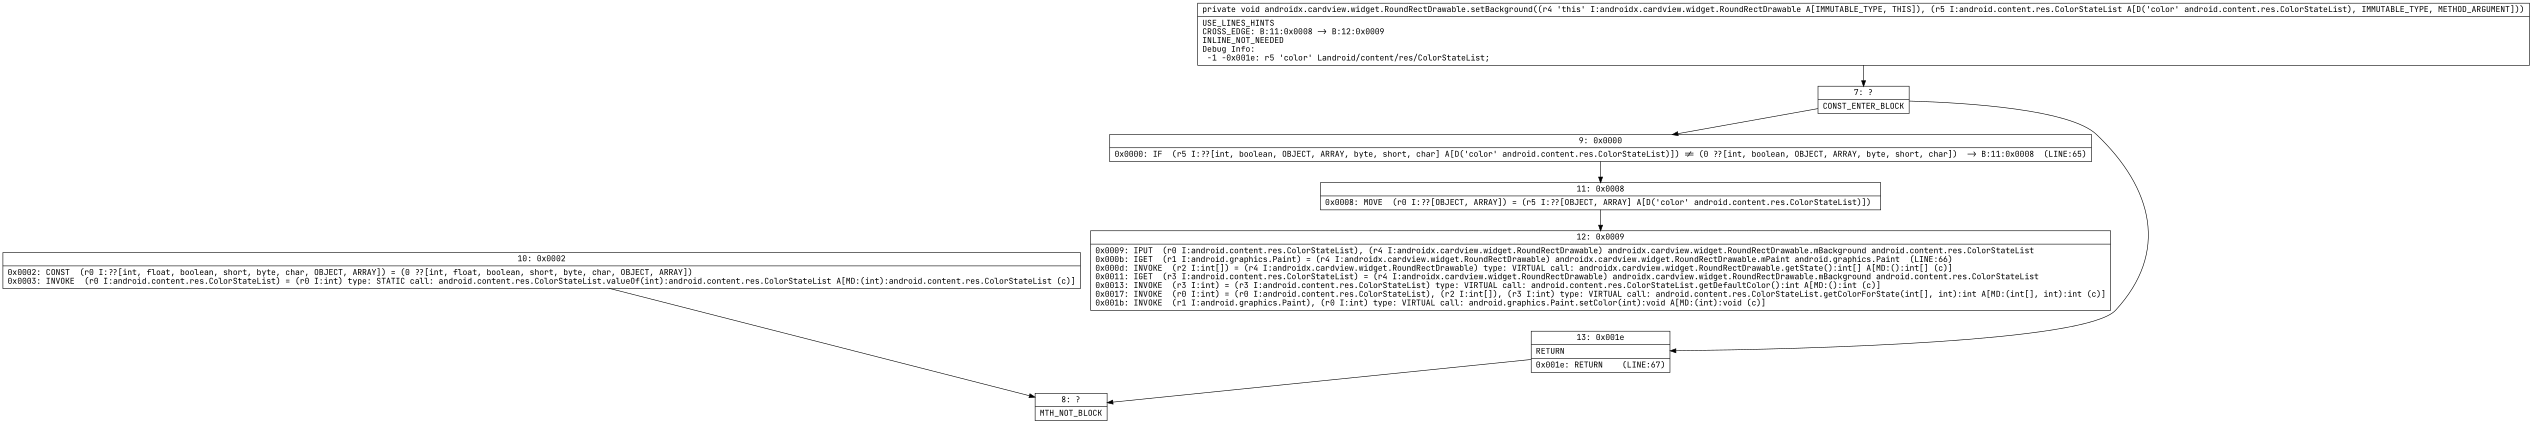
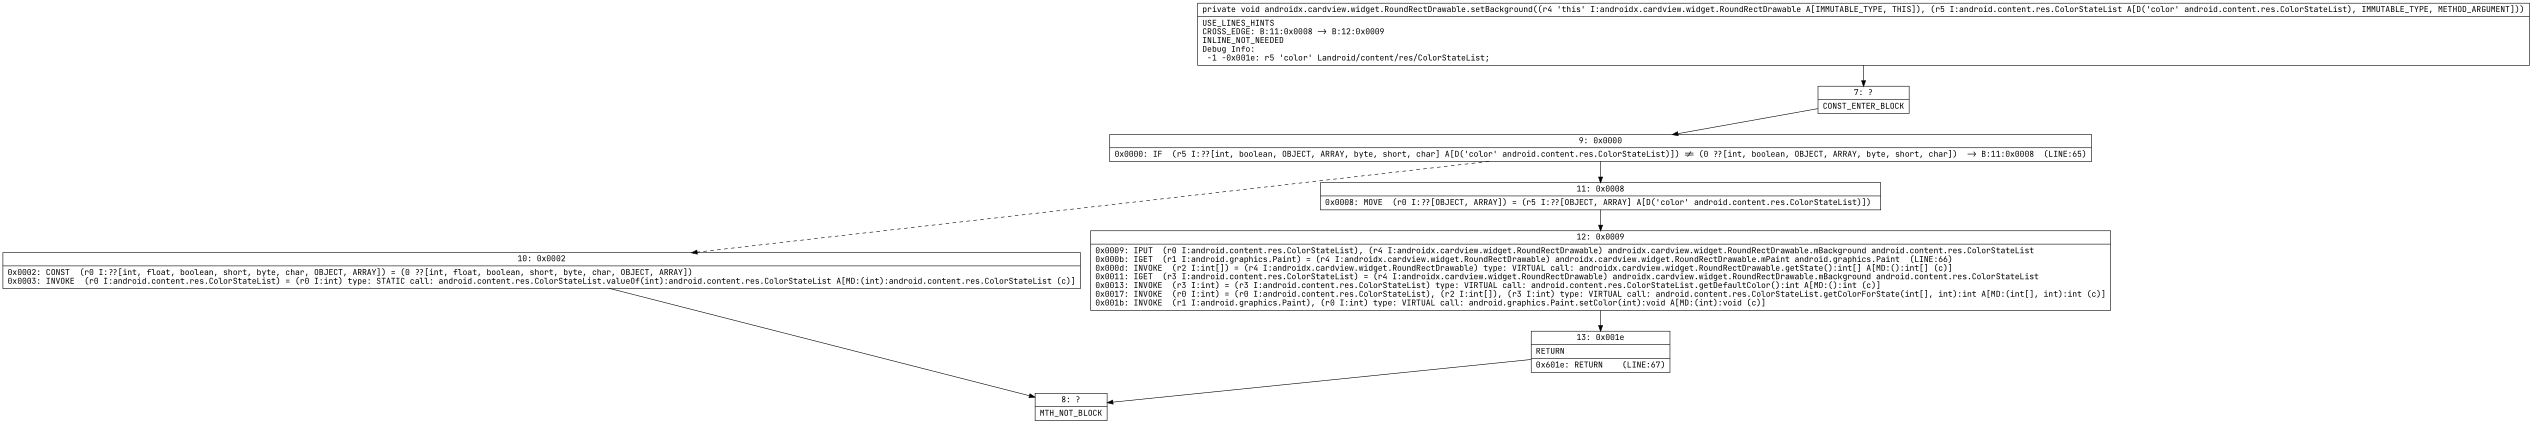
edge "9: 0x0000" -> "10: 0x0002": added
edge "7: ?" -> "13: 0x001e": now "12: 0x0009" -> "13: 0x001e"
node "13: 0x001e": text "0x001e: RETURN    (LINE:67)" -> "0x601e: RETURN    (LINE:67)"
